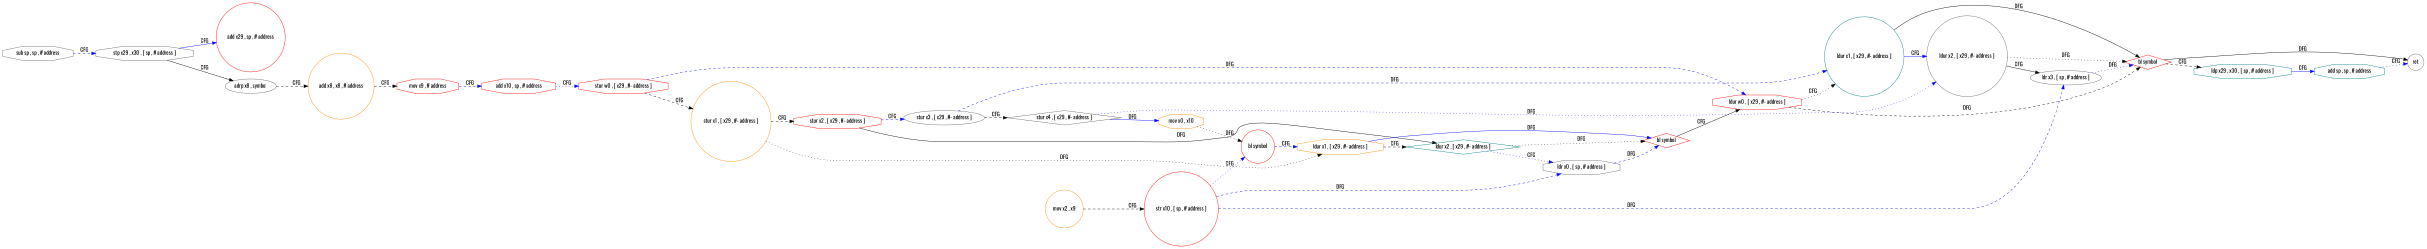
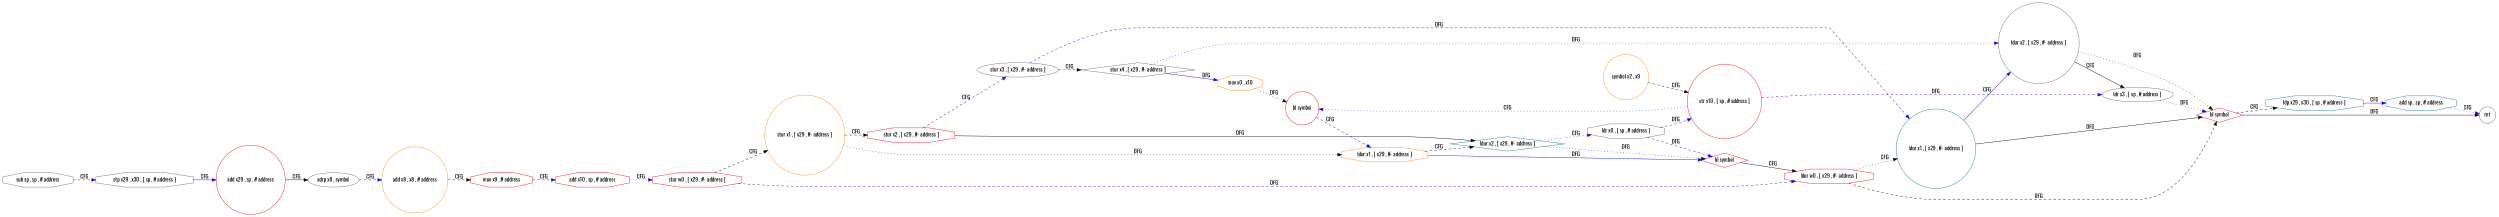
edge "stp x29 , x30 , [ sp , # address ]" -> "adrp x8 , symbol": now "add x29 , sp , # address" -> "adrp x8 , symbol"
edge "adrp x8 , symbol" -> "add x8 , x8 , # address": color black -> blue
edge "str x10 , [ sp , # address ]" -> "ldr x0 , [ sp , # address ]": reversed
node "mov x2 , x9": label "mov x2 , x9" -> "symbol x2 , x9"
